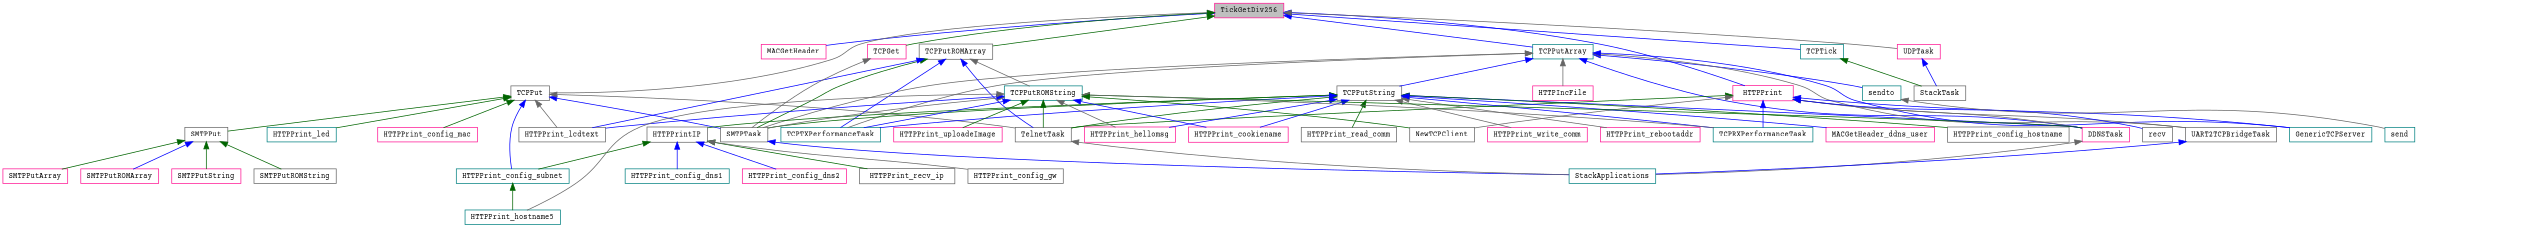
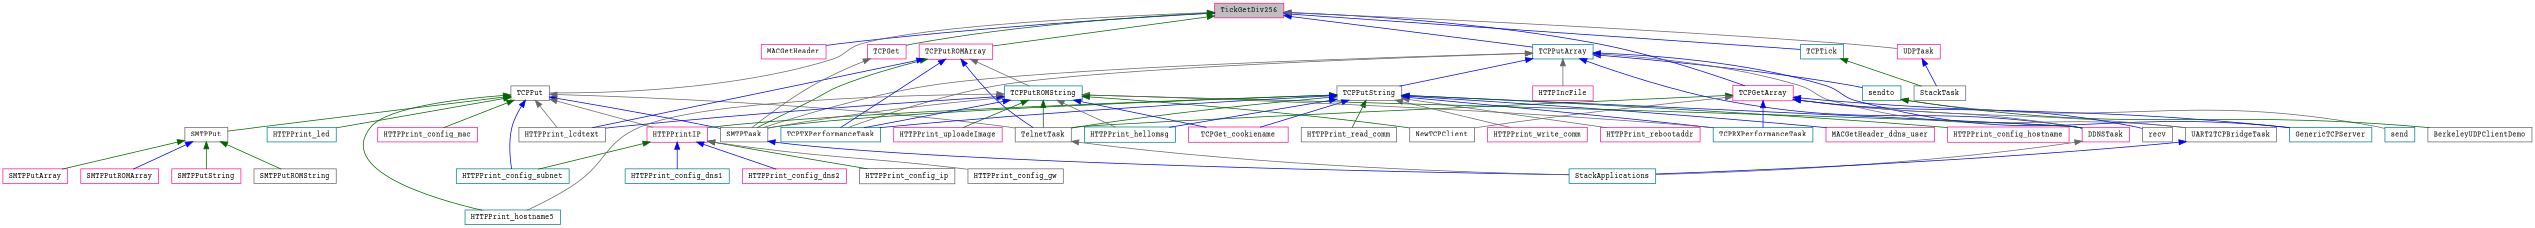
node "TCPPutROMArray": color gray40 -> deeppink
node "HTTPPrint": label "HTTPPrint" -> "TCPGetArray"
edge "HTTPPrintIP" -> "TCPPut": added
node "HTTPPrintIP": color gray40 -> deeppink
node "HTTPPrint_hellomsg": color deeppink -> teal
node "HTTPPrint_cookiename": label "HTTPPrint_cookiename" -> "TCPGet_cookiename"
node "HTTPPrint_config_hostname": color gray40 -> deeppink
node "BerkeleyUDPClientDemo": added
node "HTTPPrint_recv_ip": label "HTTPPrint_recv_ip" -> "HTTPPrint_config_ip"
edge "HTTPPrint_hostname5" -> "HTTPPrint_config_subnet": now "HTTPPrint_hostname5" -> "TCPPut"
